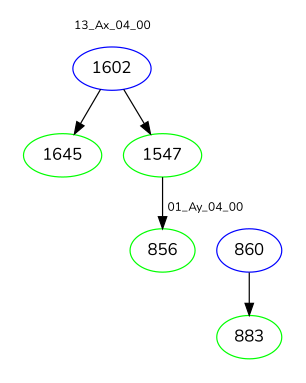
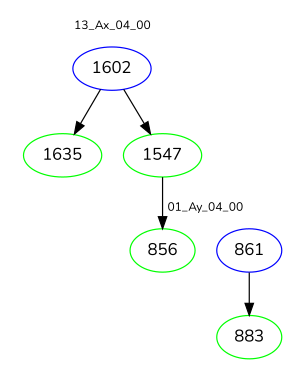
node "1645": label "1645" -> "1635"
node "860": label "860" -> "861"
